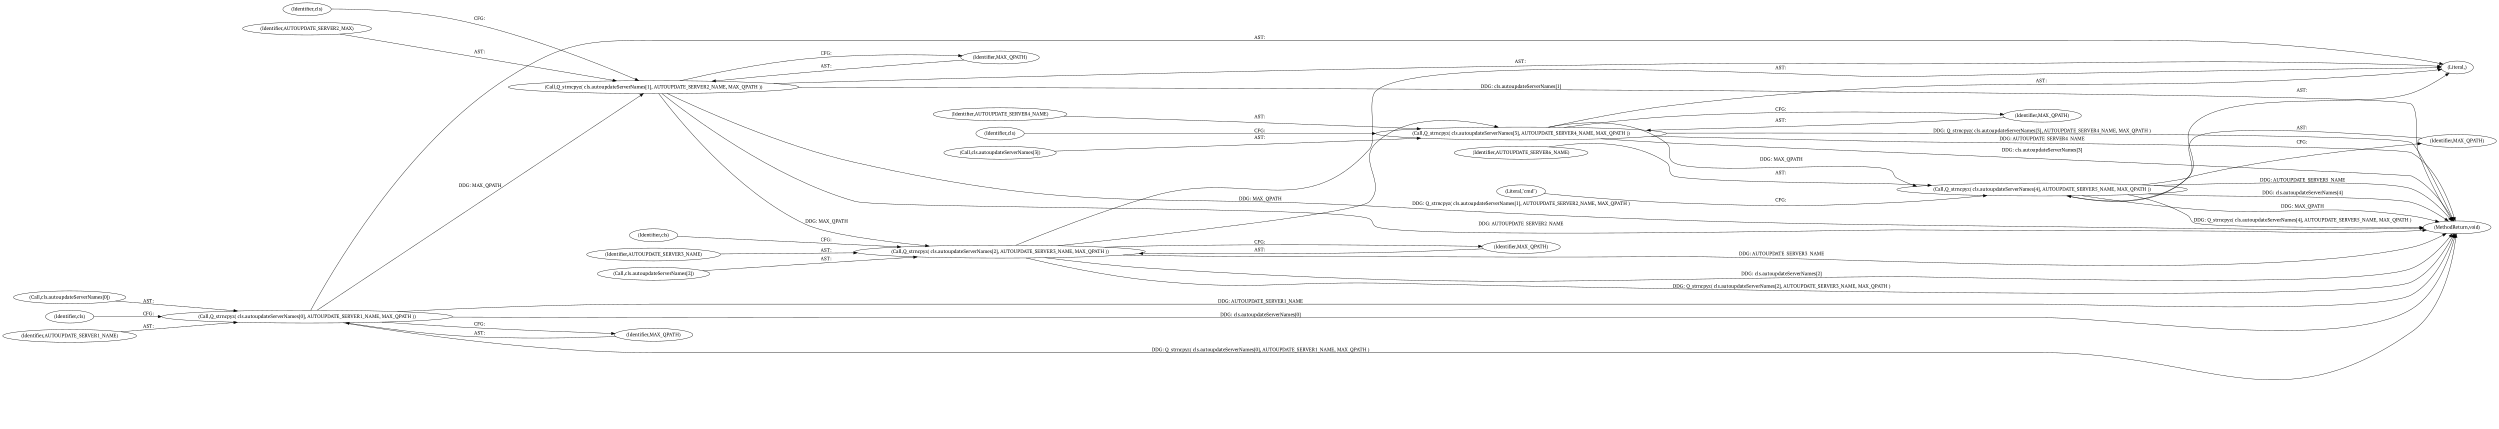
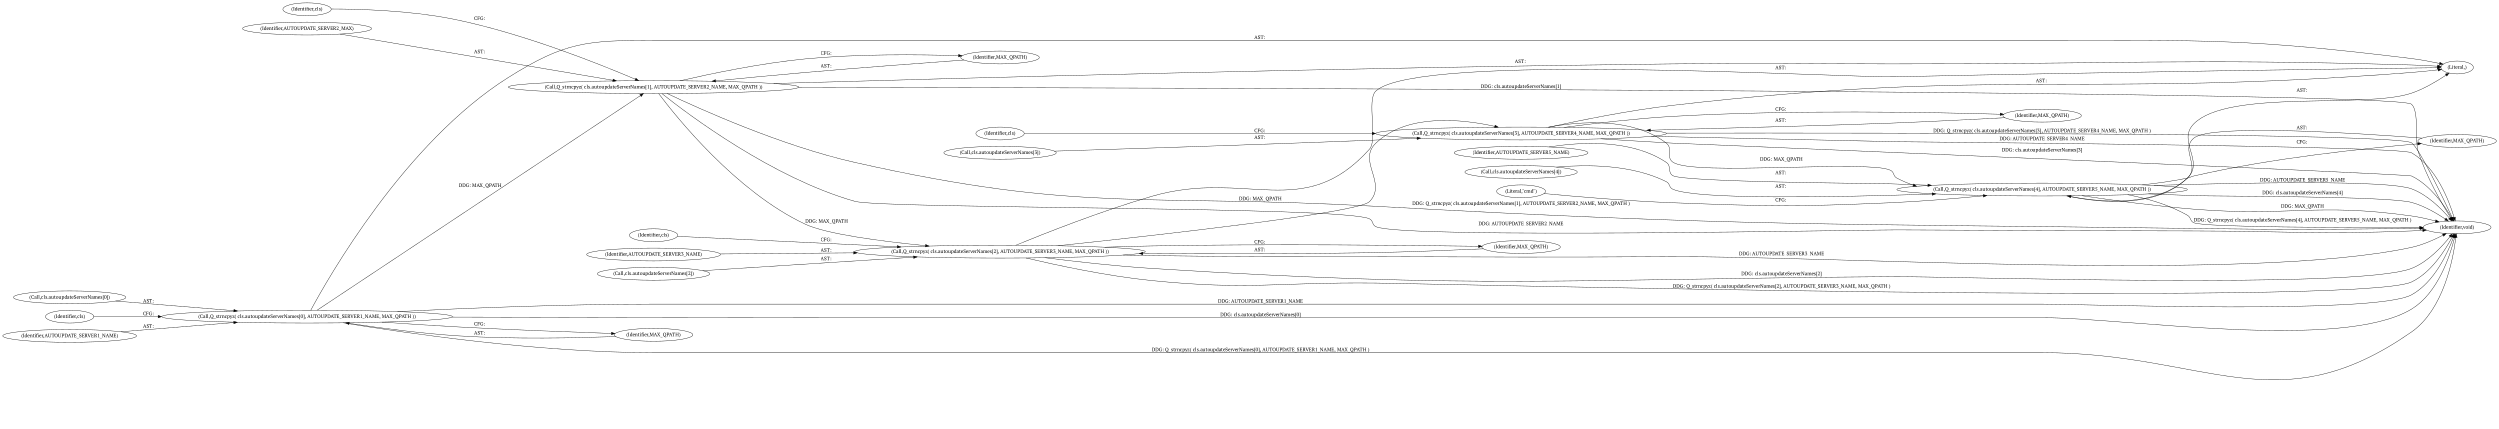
node "(Identifier,AUTOUPDATE_SERVER4_NAME)": removed
node "(Identifier,AUTOUPDATE_SERVER6_NAME)": label "(Identifier,AUTOUPDATE_SERVER6_NAME)" -> "(Identifier,AUTOUPDATE_SERVER5_NAME)"
node "(Call,cls.autoupdateServerNames[4])": added
node "(MethodReturn,void)": label "(MethodReturn,void)" -> "(Identifier,void)"
